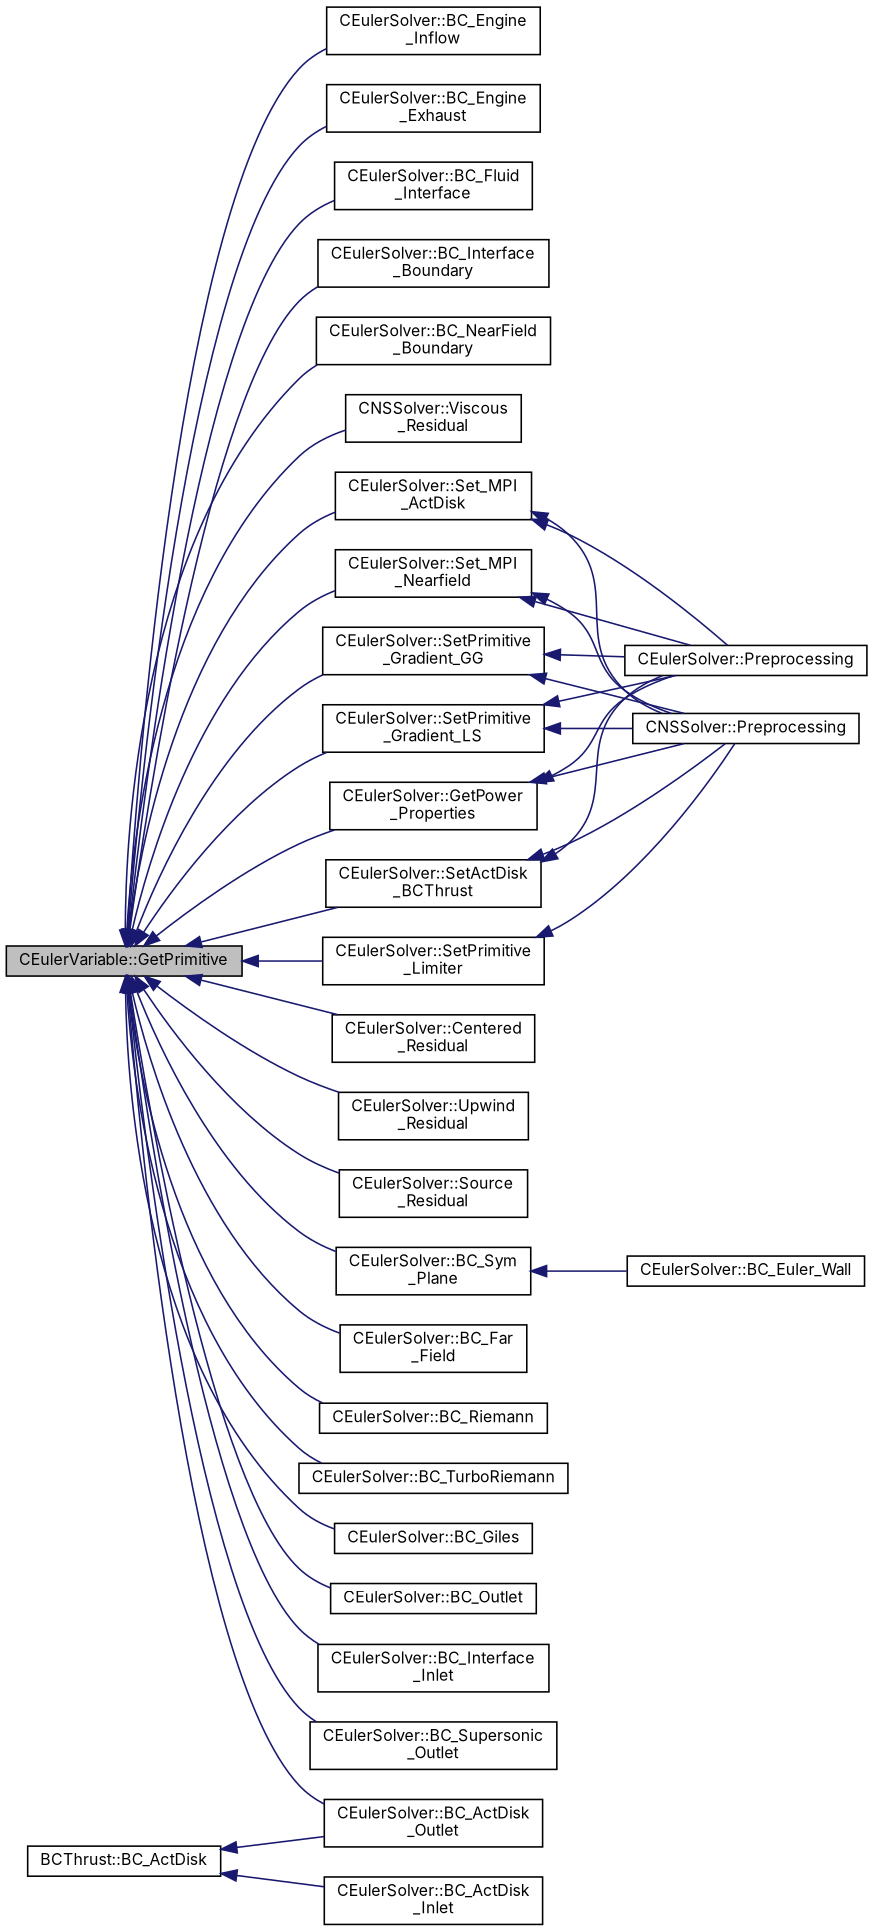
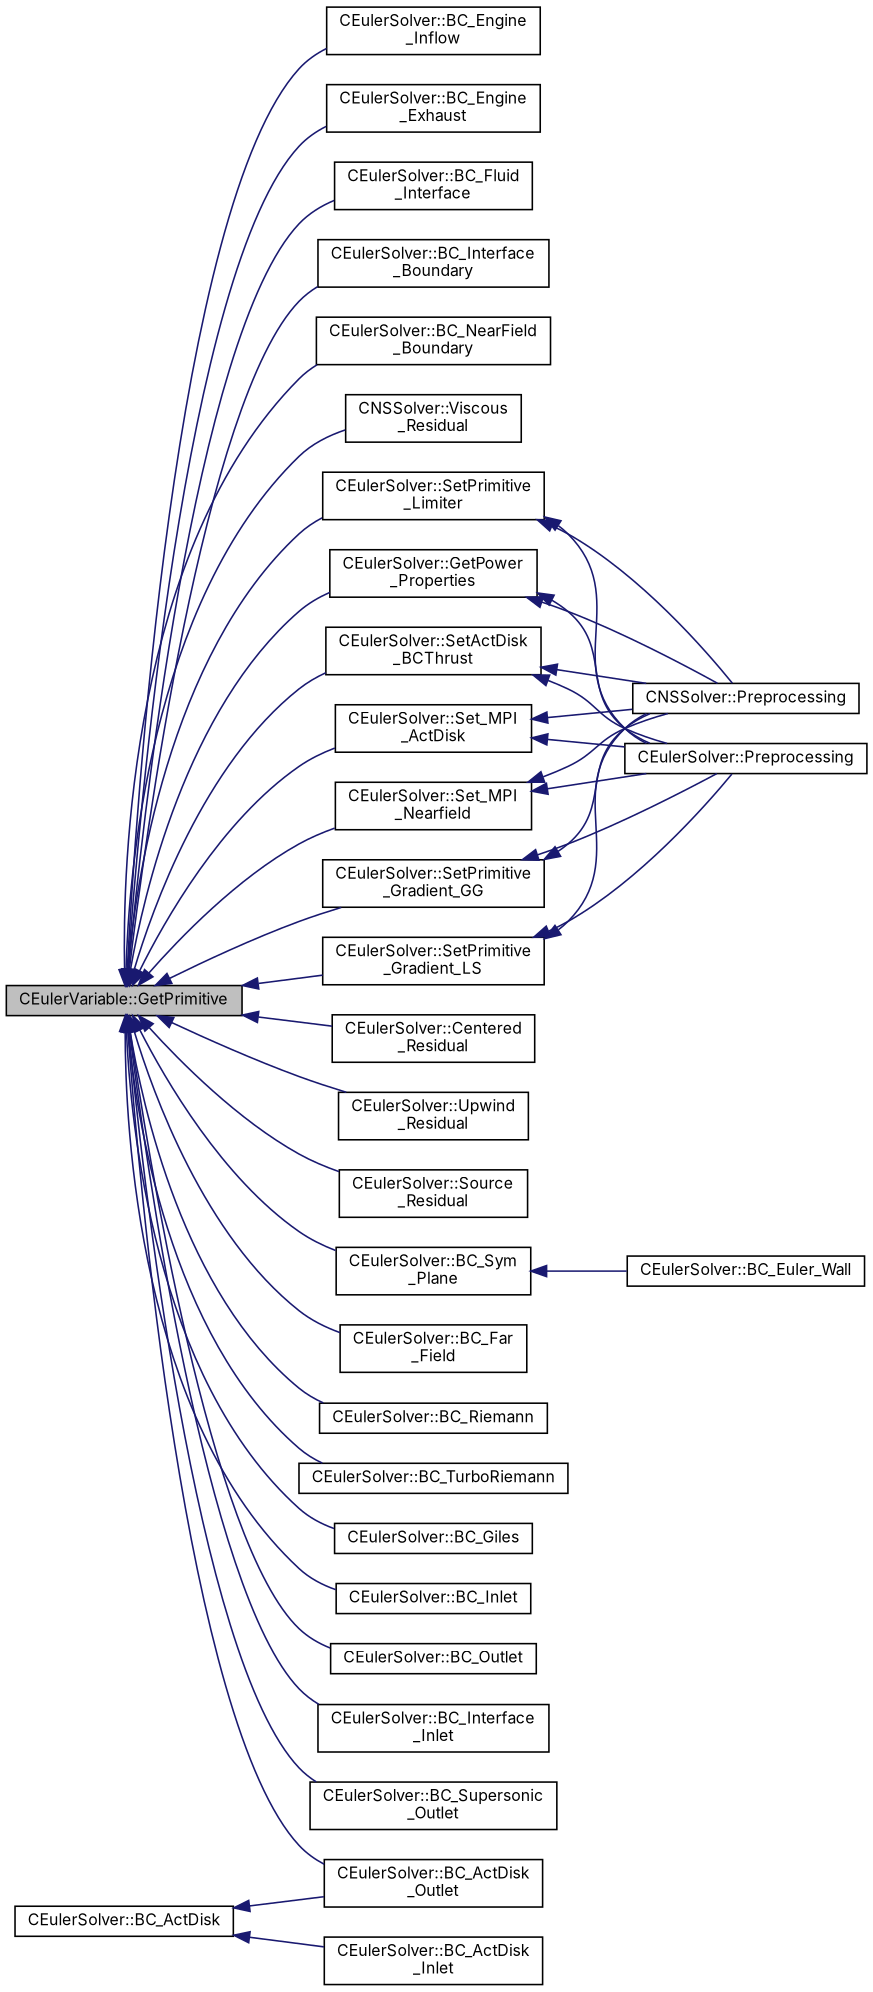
edge "CEulerSolver::Preprocessing" -> "CEulerSolver::SetPrimitive _Limiter": added
node "CEulerSolver::BC_Inlet": added
node "BCThrust::BC_ActDisk": label "BCThrust::BC_ActDisk" -> "CEulerSolver::BC_ActDisk"
